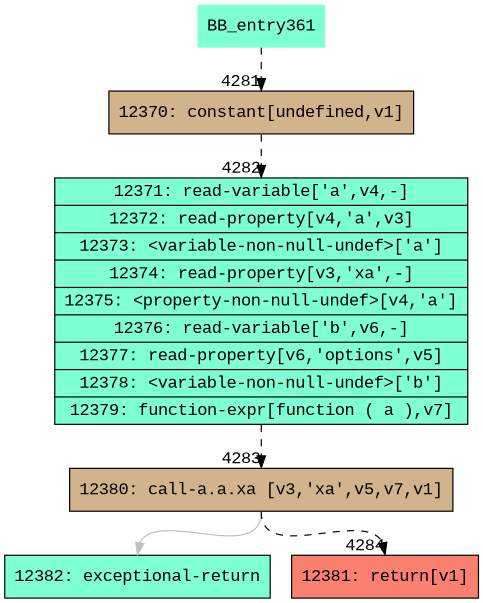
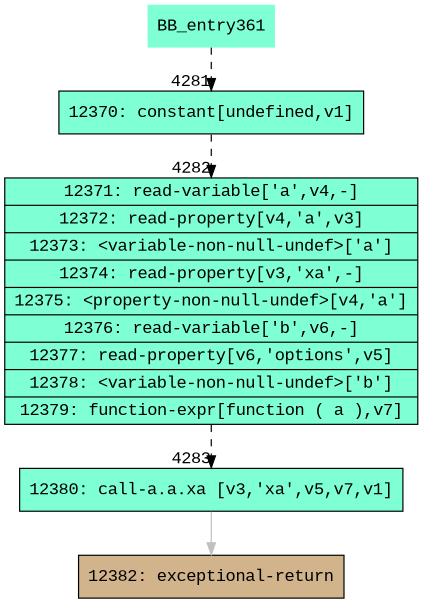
node "12370: constant[undefined,v1]": fillcolor tan -> aquamarine
node "12380: call-a.a.xa [v3,'xa',v5,v7,v1]": fillcolor tan -> aquamarine
node "12382: exceptional-return": fillcolor aquamarine -> tan
node "12381: return[v1]": removed
